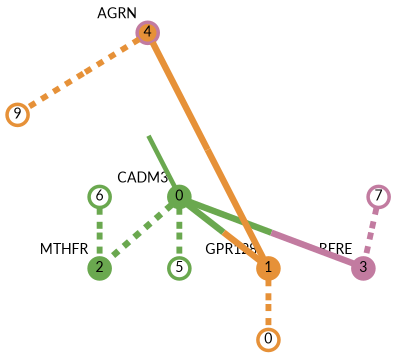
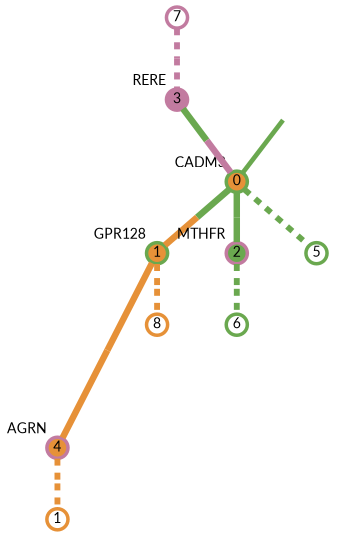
node "9": label "9" -> "1"
edge "4 AGRN" -> "1 GPR128": reversed
node "0 CADM3": fillcolor #6aa84fff -> #e69138ff
edge "6" -> "2 MTHFR": reversed
edge "0 CADM3" -> "2 MTHFR": style dashed -> solid
edge "0 CADM3" -> "3 RERE": reversed
node "2 MTHFR": color #6aa84fff -> #c27ba0ff
node "1 GPR128": color #e69138ff -> #6aa84fff
node "0": label "0" -> "8"
